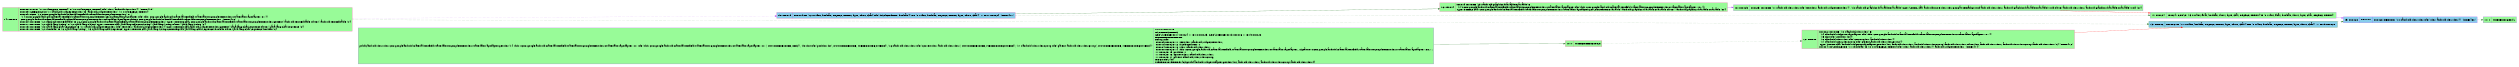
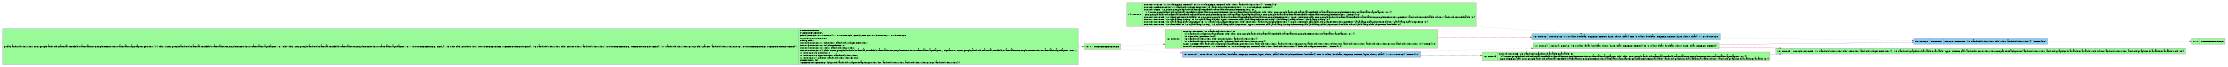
edge "18: 0x0025" -> "17: 0x0024": reversed
edge "14: 0x0008" -> "15: 0x001d": now "10: ?" -> "15: 0x001d"
node "11: ?": text "MTH_EXIT_CROSS" -> "MTH_EXIT_BLOCK"
